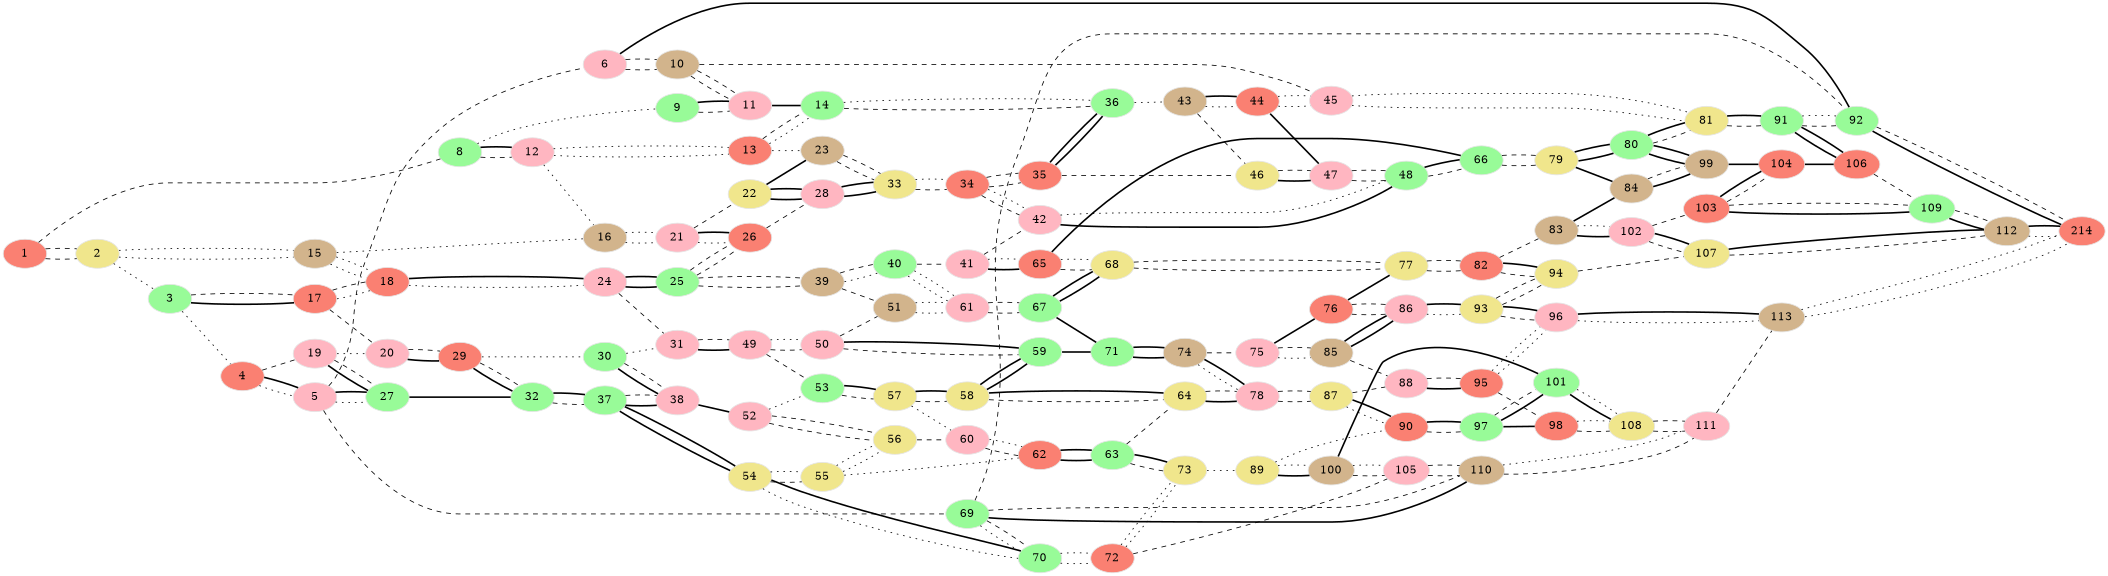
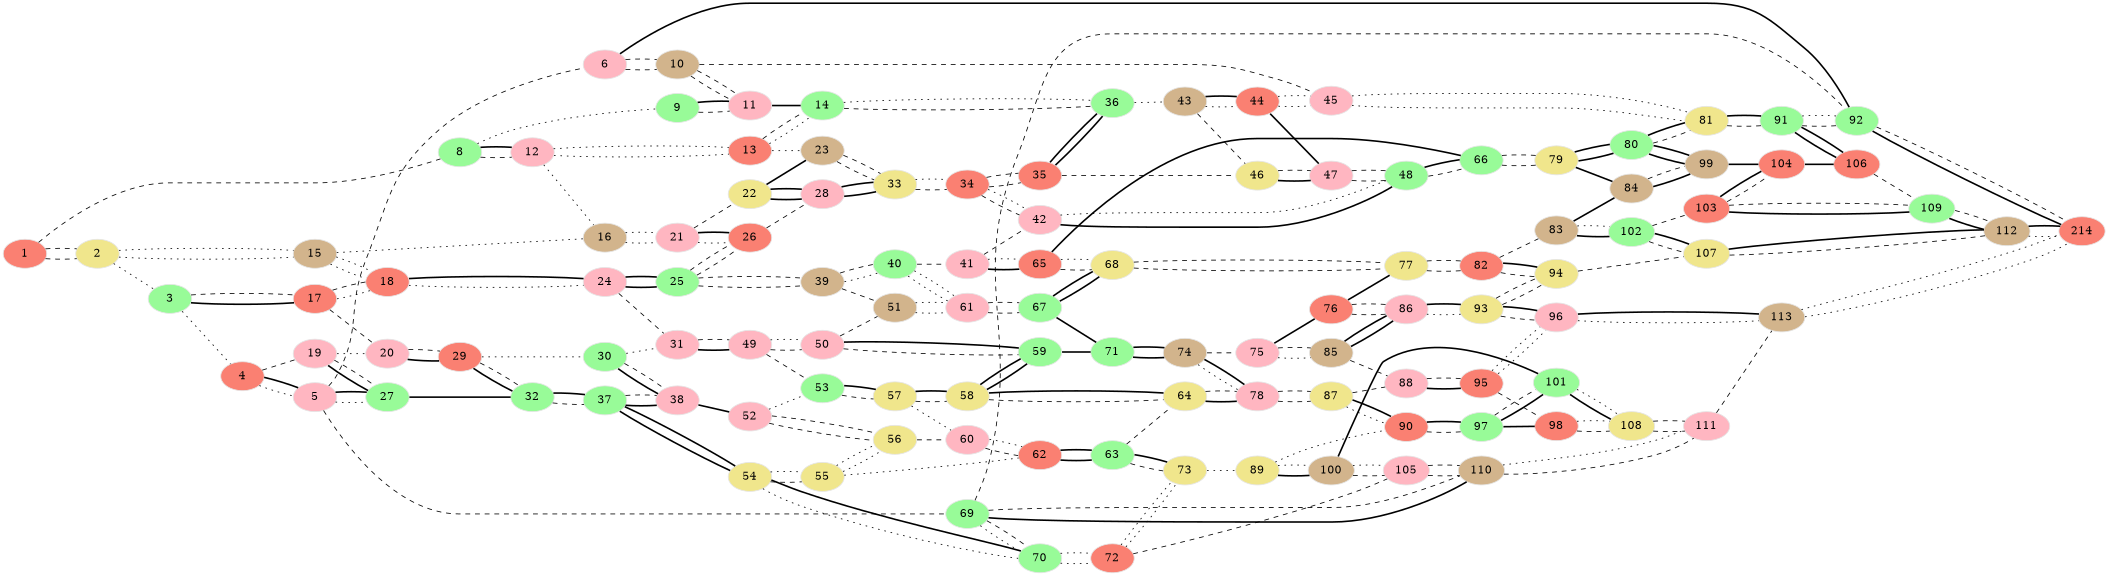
node "102": fillcolor lightpink -> palegreen
